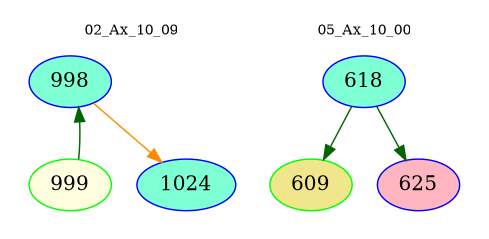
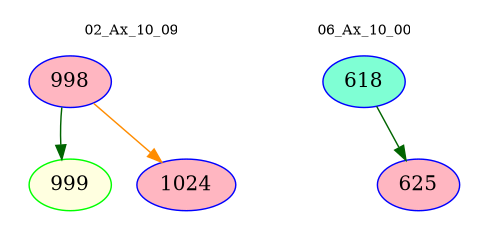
cluster "05_Ax_10_00": label "05_Ax_10_00" -> "06_Ax_10_00"
node "998": fillcolor aquamarine -> lightpink
edge "999" -> "998": reversed
node "1024": fillcolor aquamarine -> lightpink
node "609": removed
